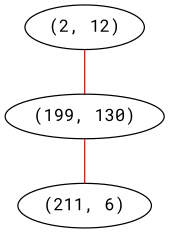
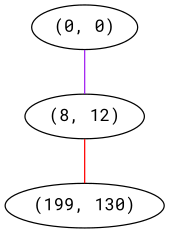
node "(0, 0)": added
node "(2, 12)": label "(2, 12)" -> "(8, 12)"
node "(211, 6)": removed
